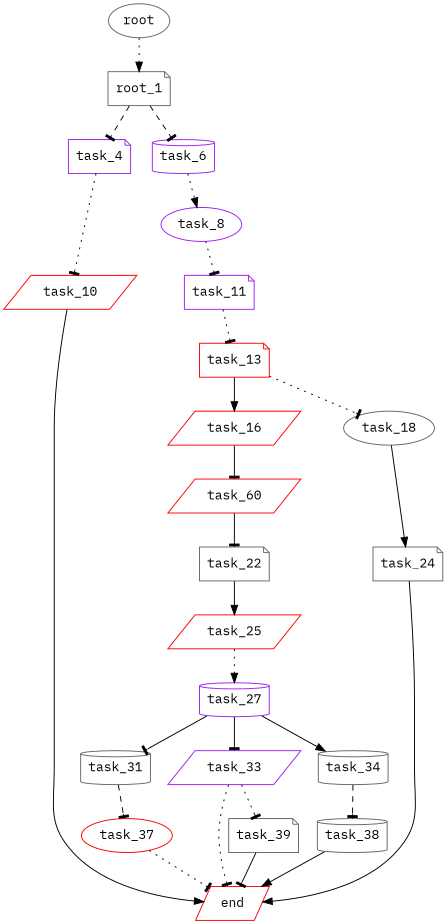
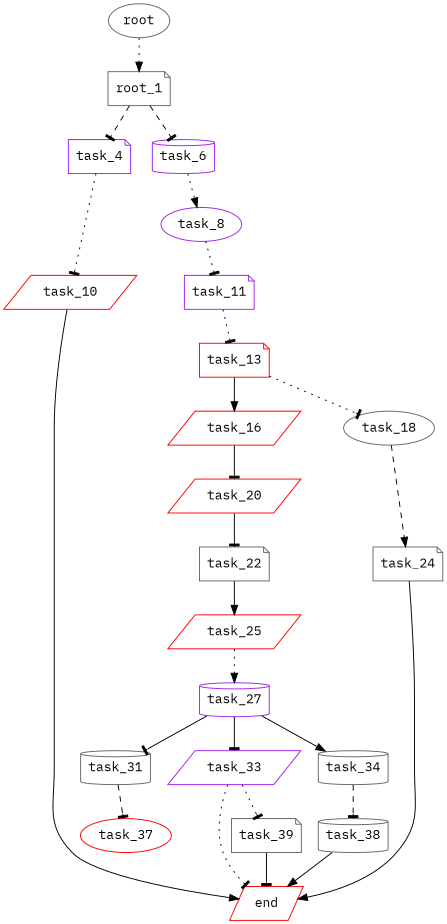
edge "task_18" -> "task_24": style solid -> dashed
node "task_60": label "task_60" -> "task_20"
edge "task_37" -> "end": removed
